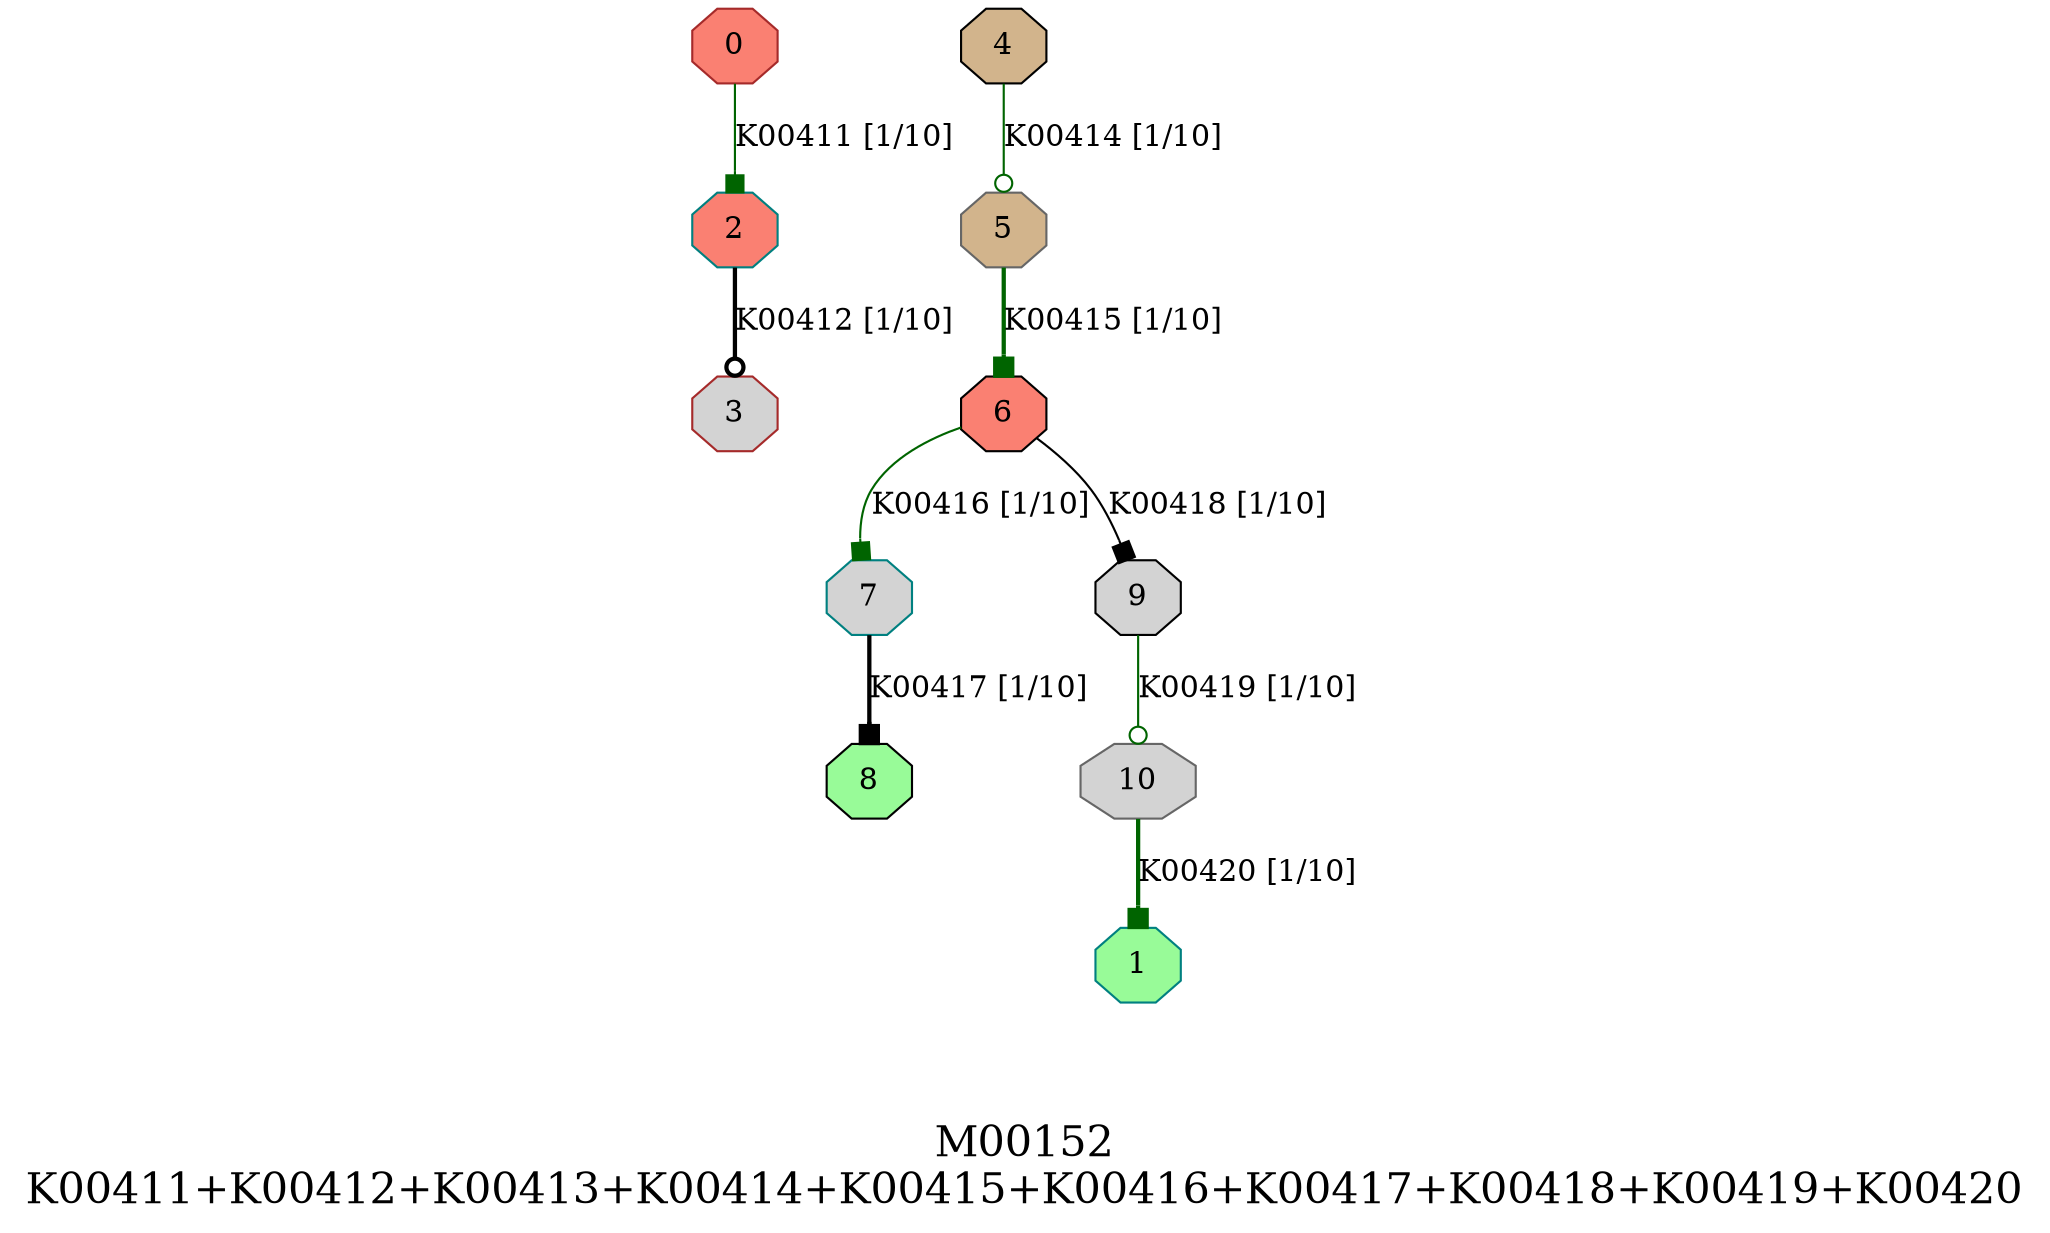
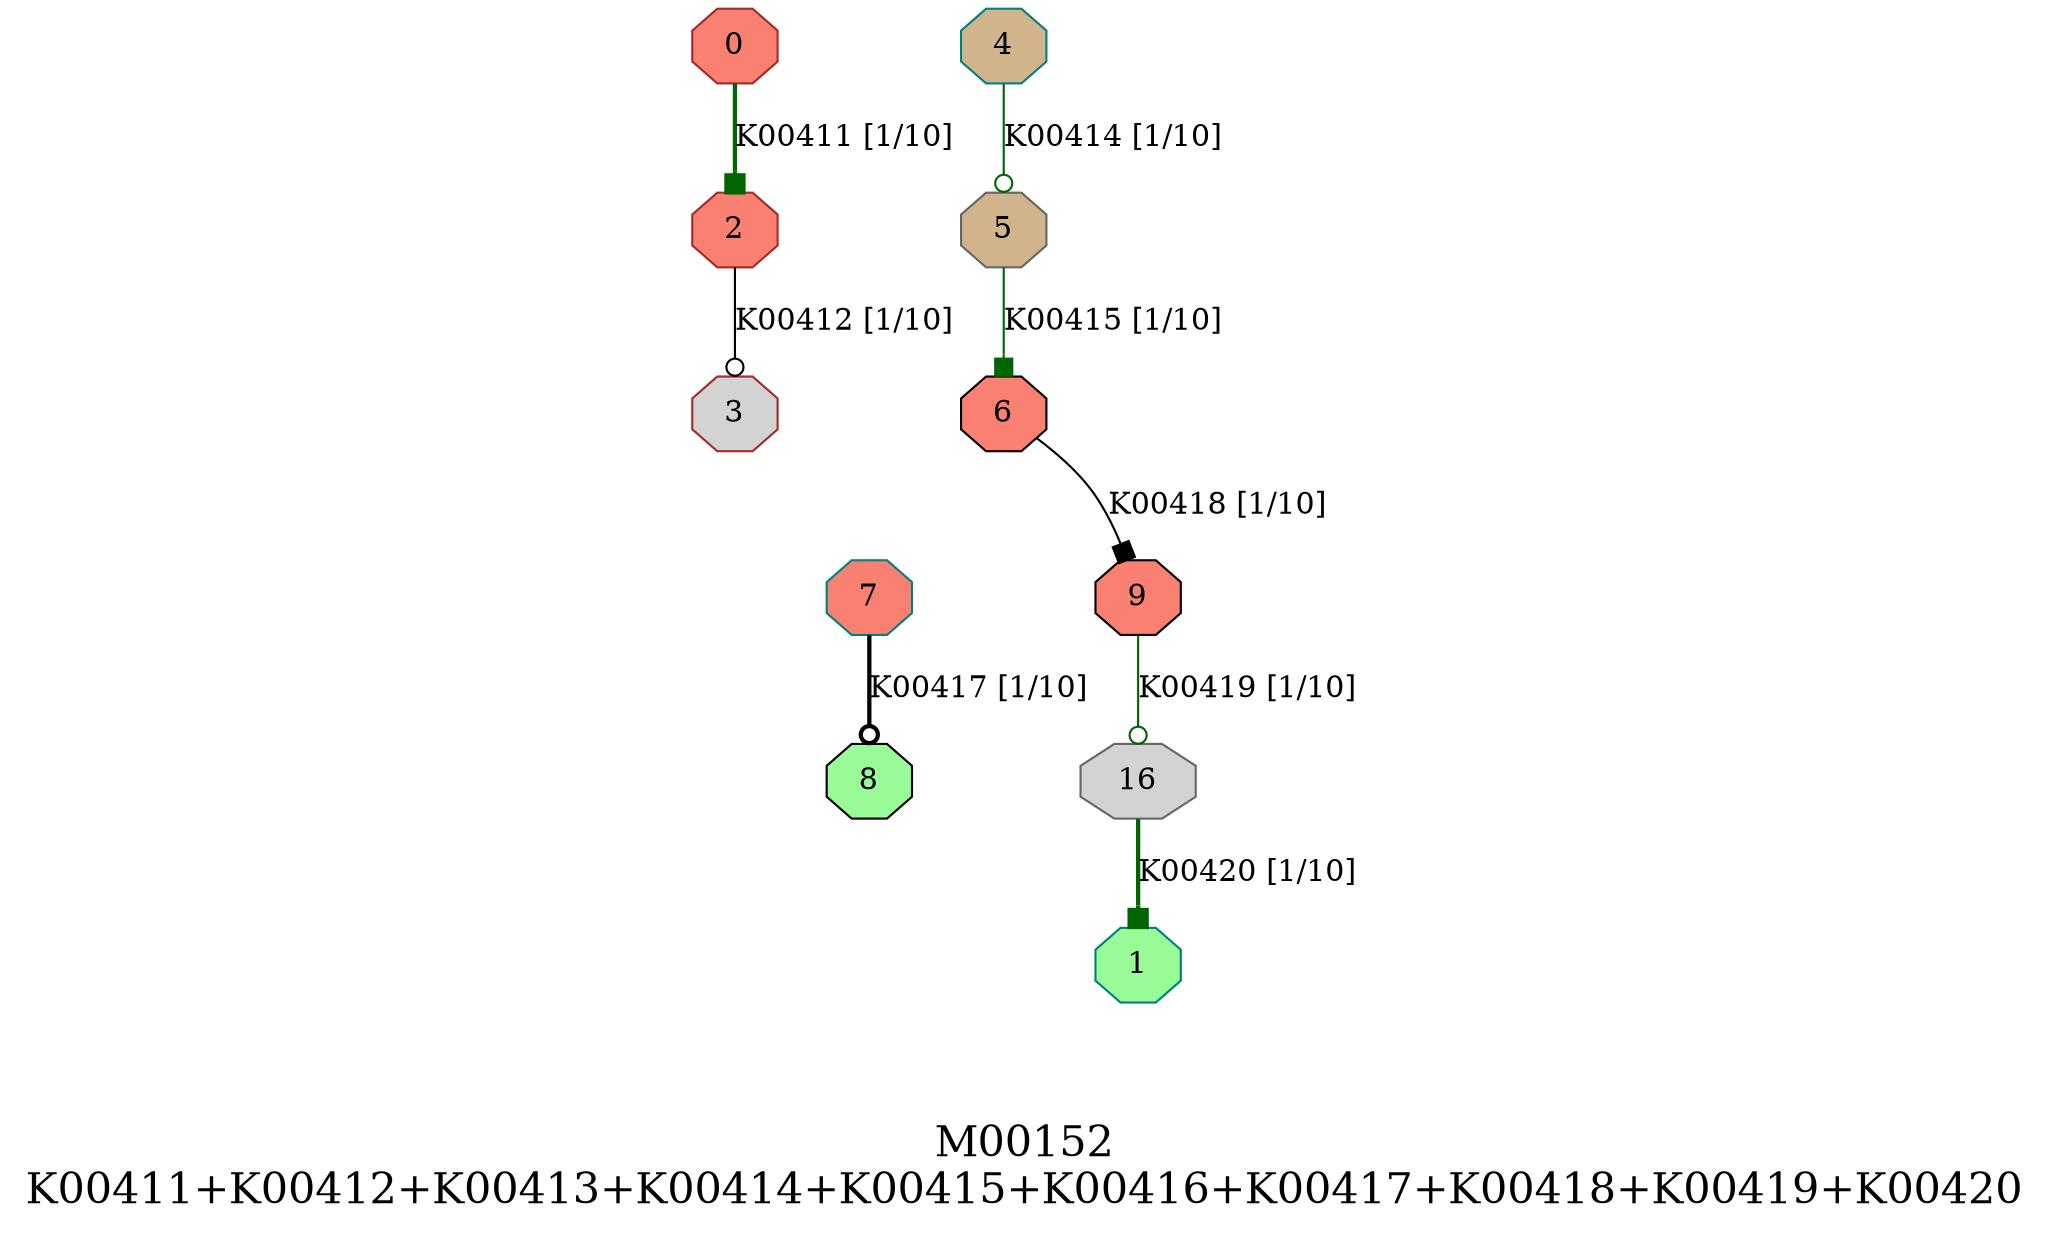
node "4": color black -> teal
edge "0" -> "2": style solid -> bold
node "2": color teal -> brown
edge "5" -> "6": style bold -> solid
edge "2" -> "3": style bold -> solid
edge "6" -> "7": removed, label "K00416 [1/10]"
node "7": fillcolor lightgrey -> salmon
node "9": fillcolor lightgrey -> salmon
edge "7" -> "8": arrowhead box -> odot
node "10": label "10" -> "16"
